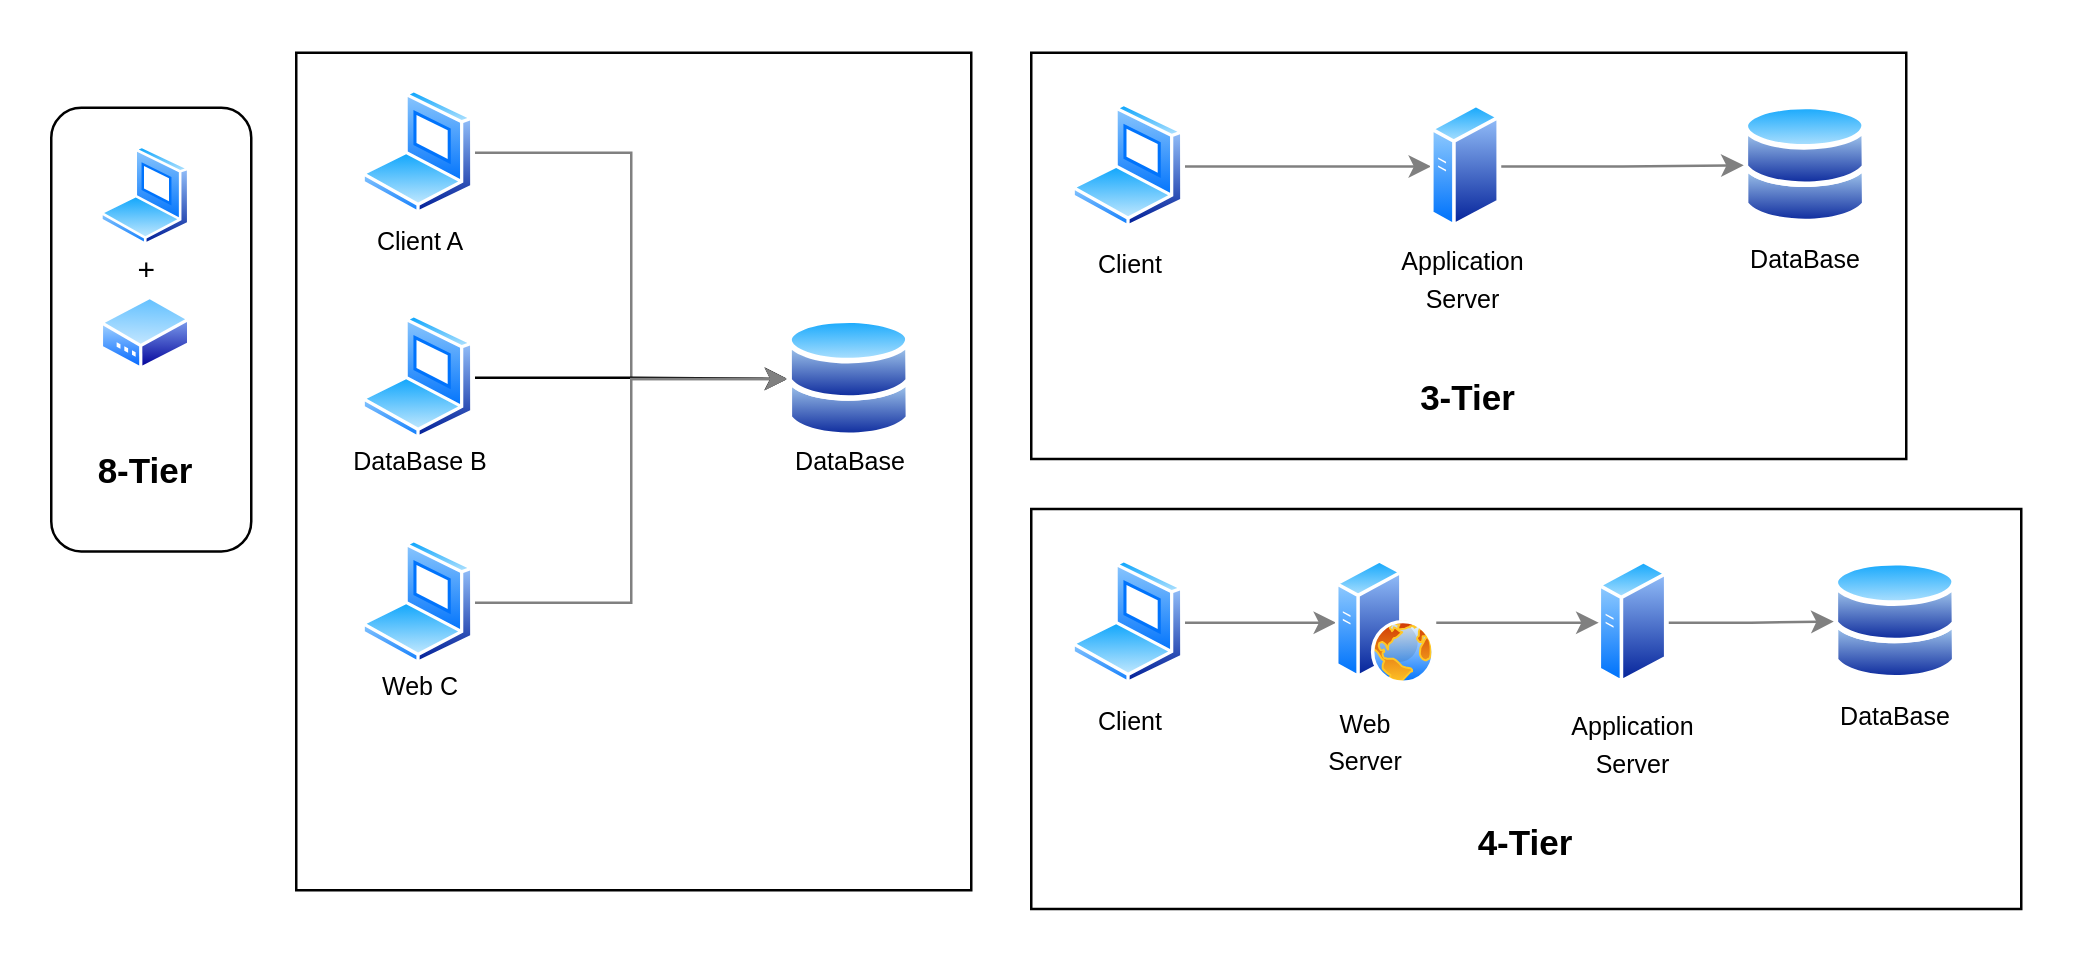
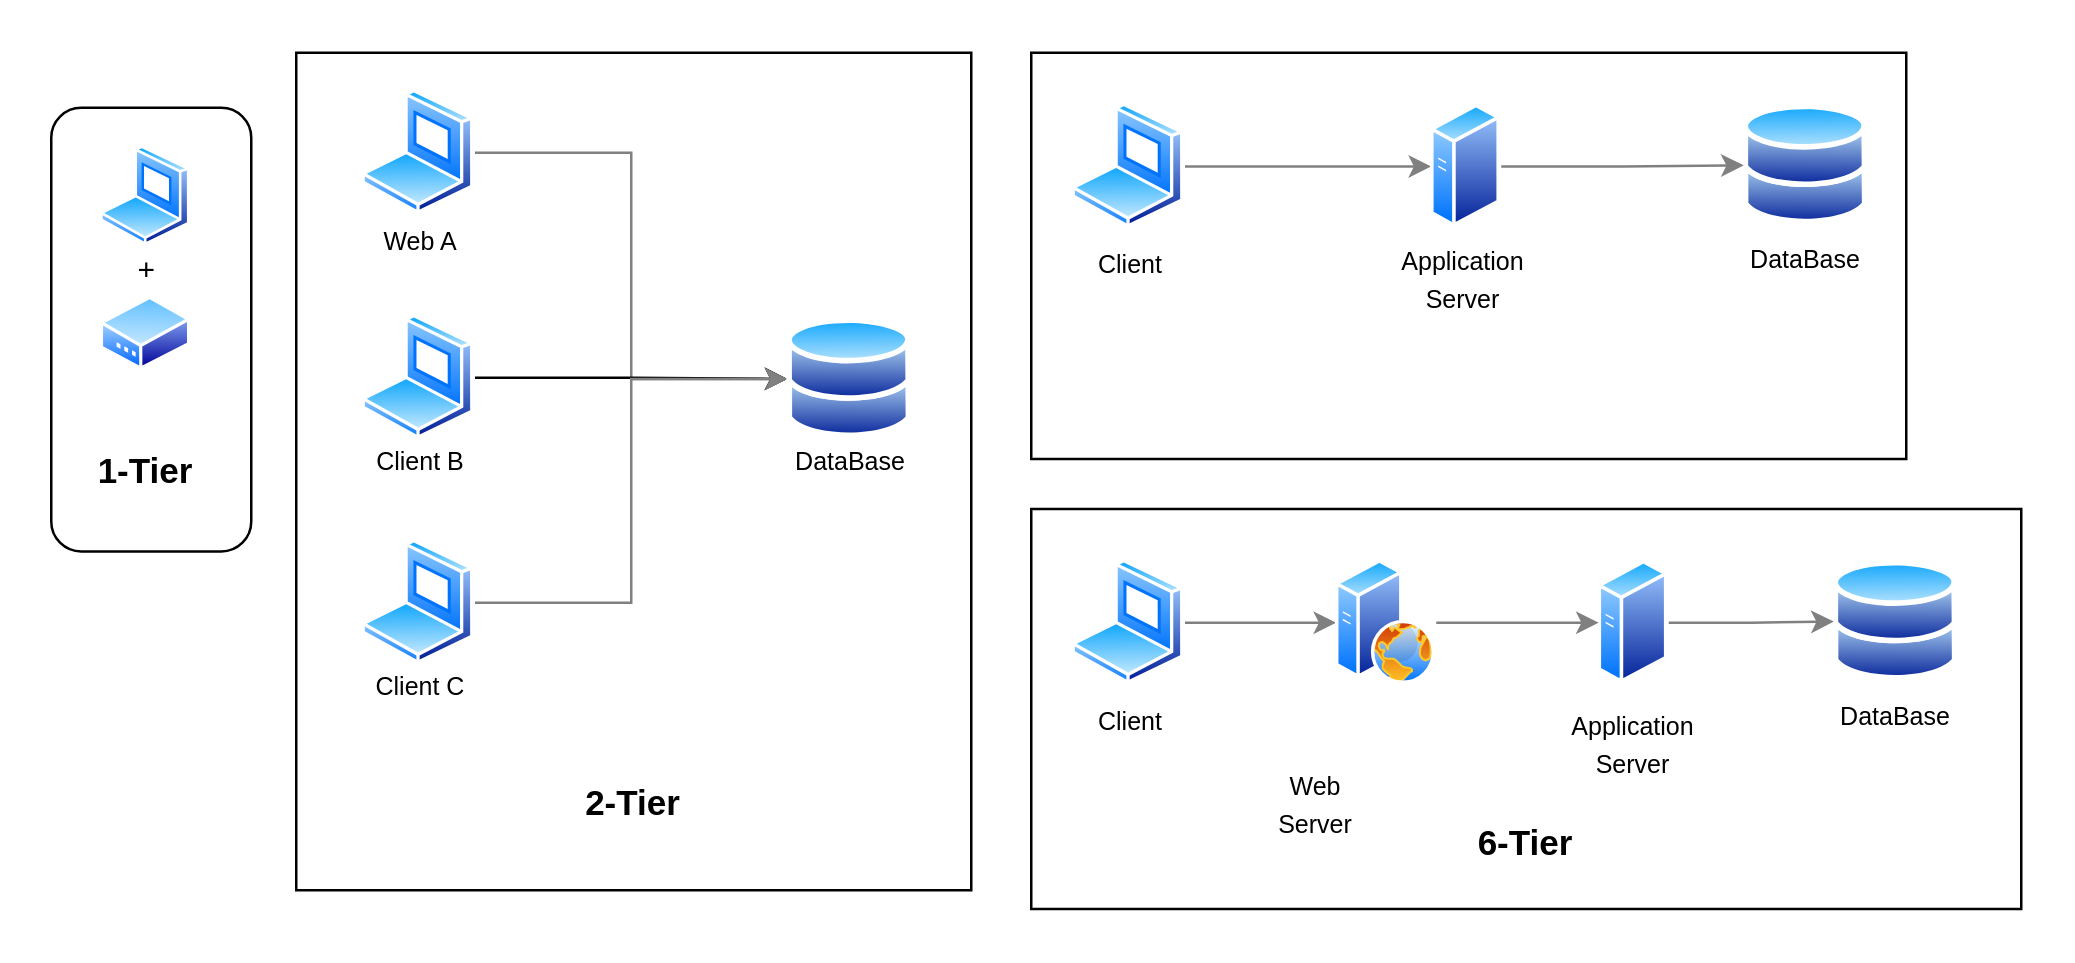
node "Client A": label "Client A" -> "Web A"
node "3-Tier": removed
node "DataBase B": label "DataBase B" -> "Client B"
node "8-Tier": label "8-Tier" -> "1-Tier"
node "Web C": label "Web C" -> "Client C"
node "Web Server": moved (1366, 741) -> (1316, 804)
node "2-Tier": added
node "4-Tier": label "4-Tier" -> "6-Tier"
